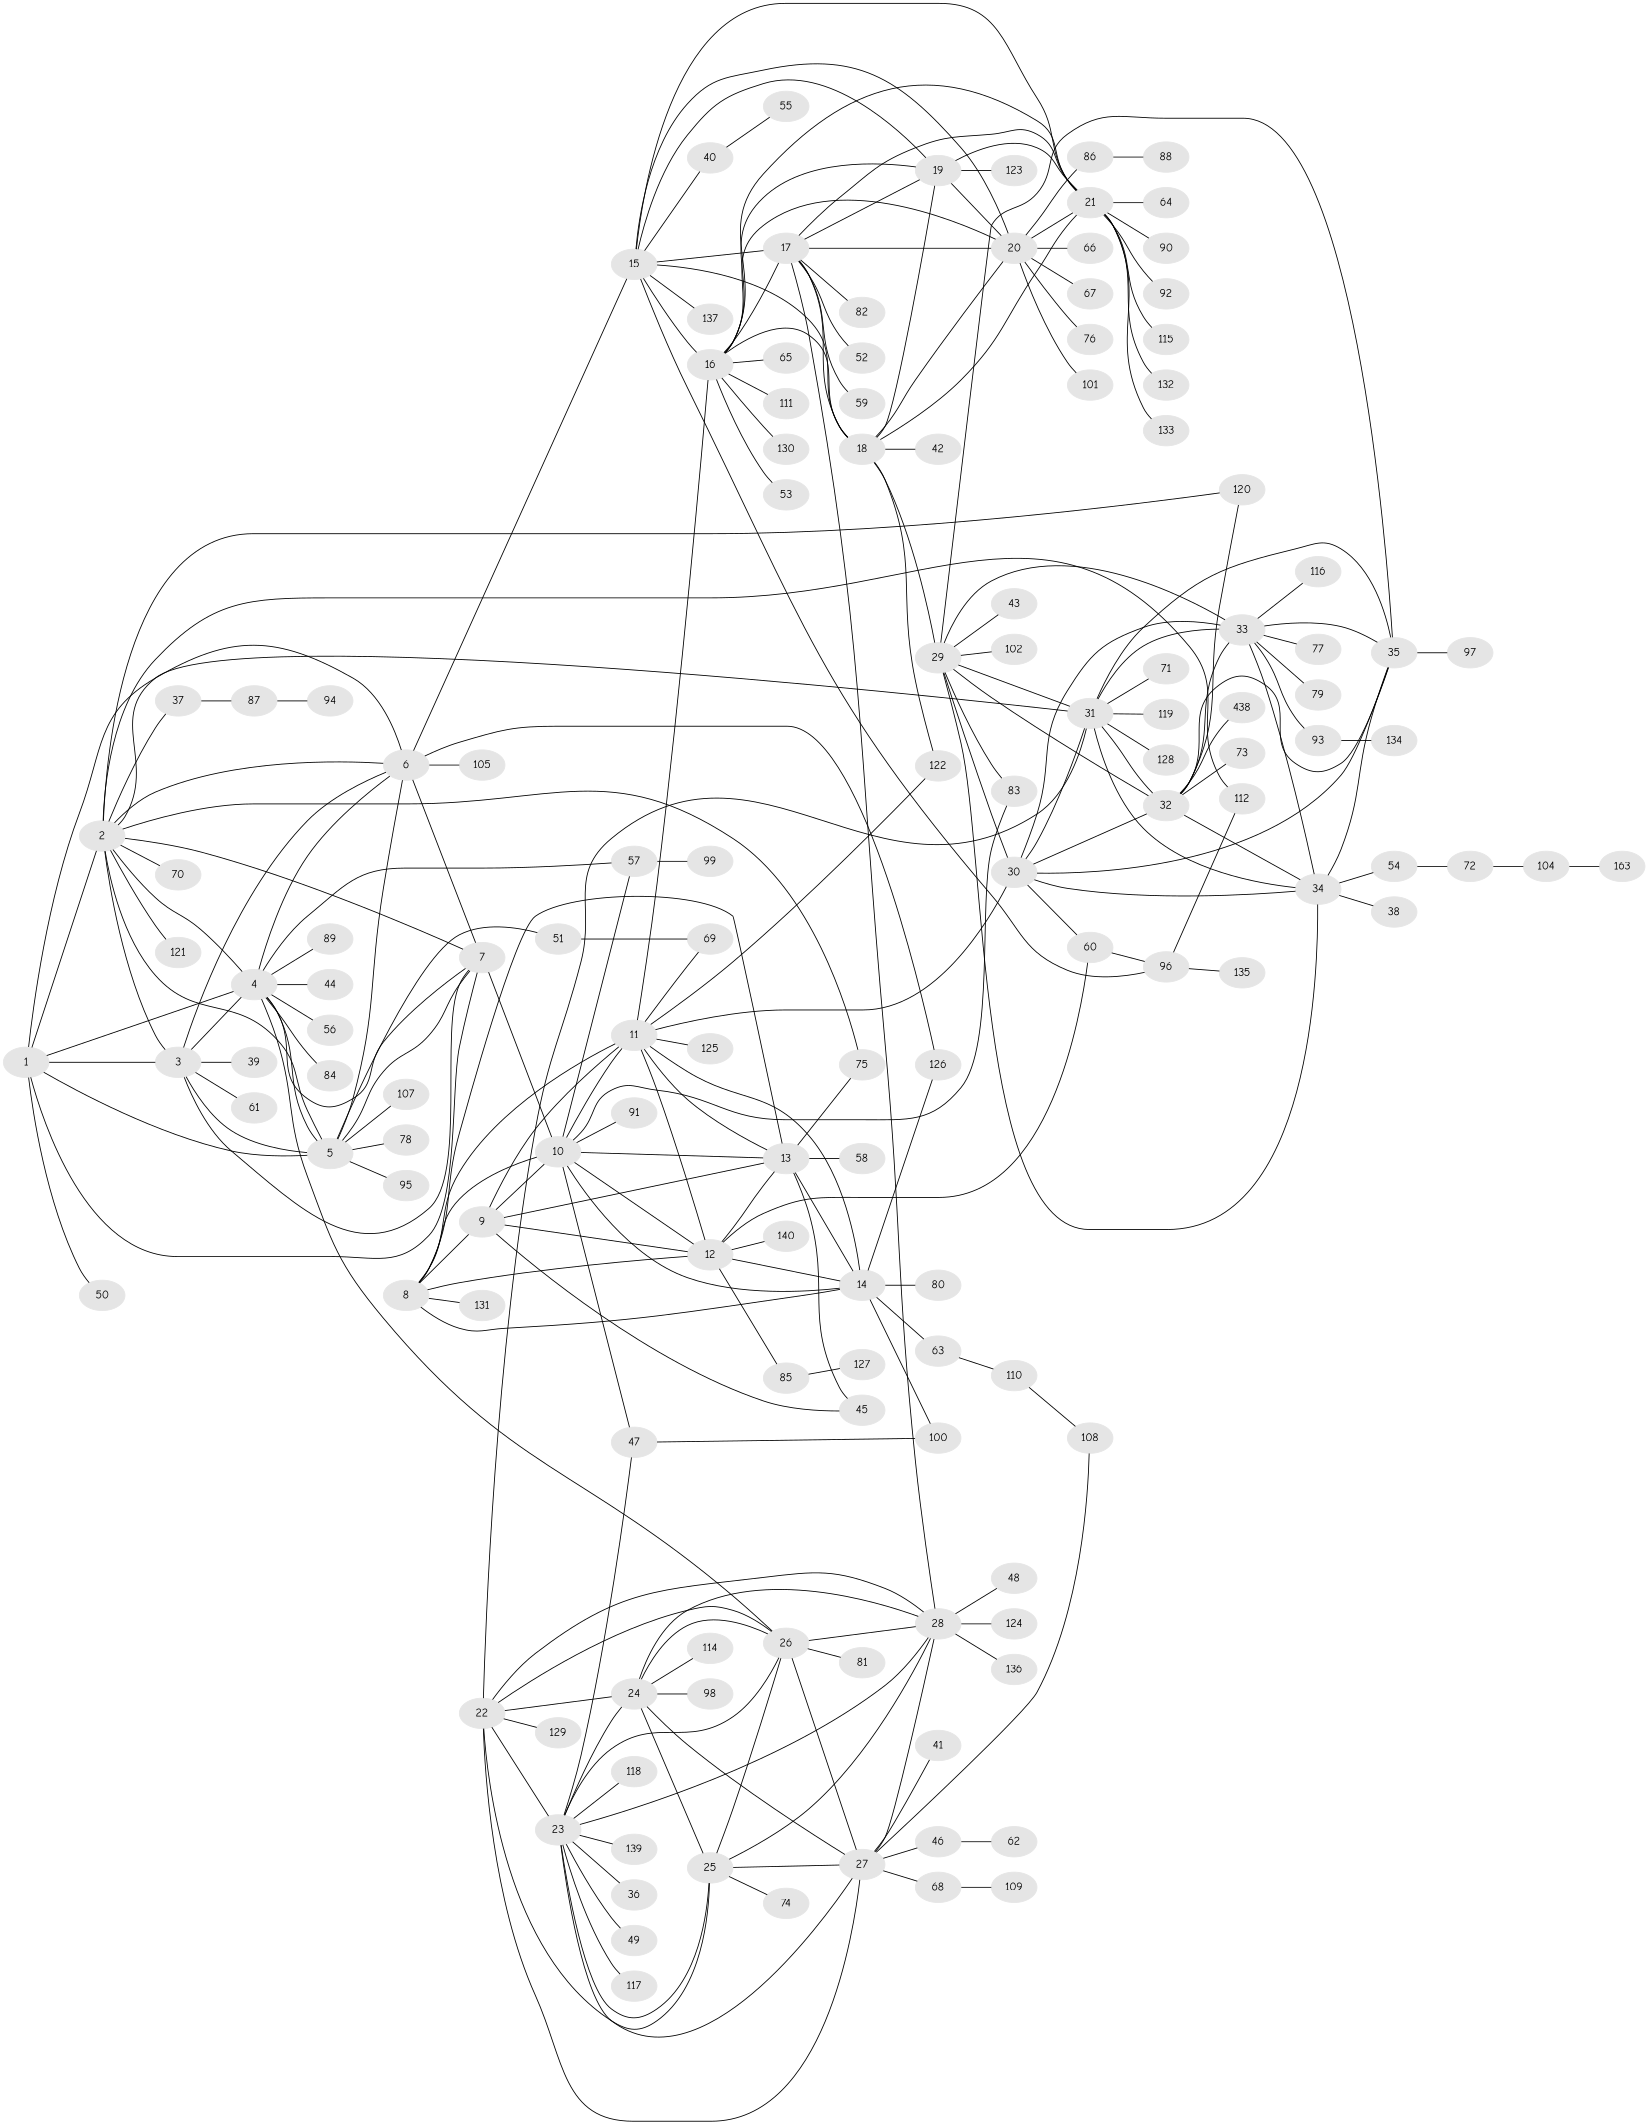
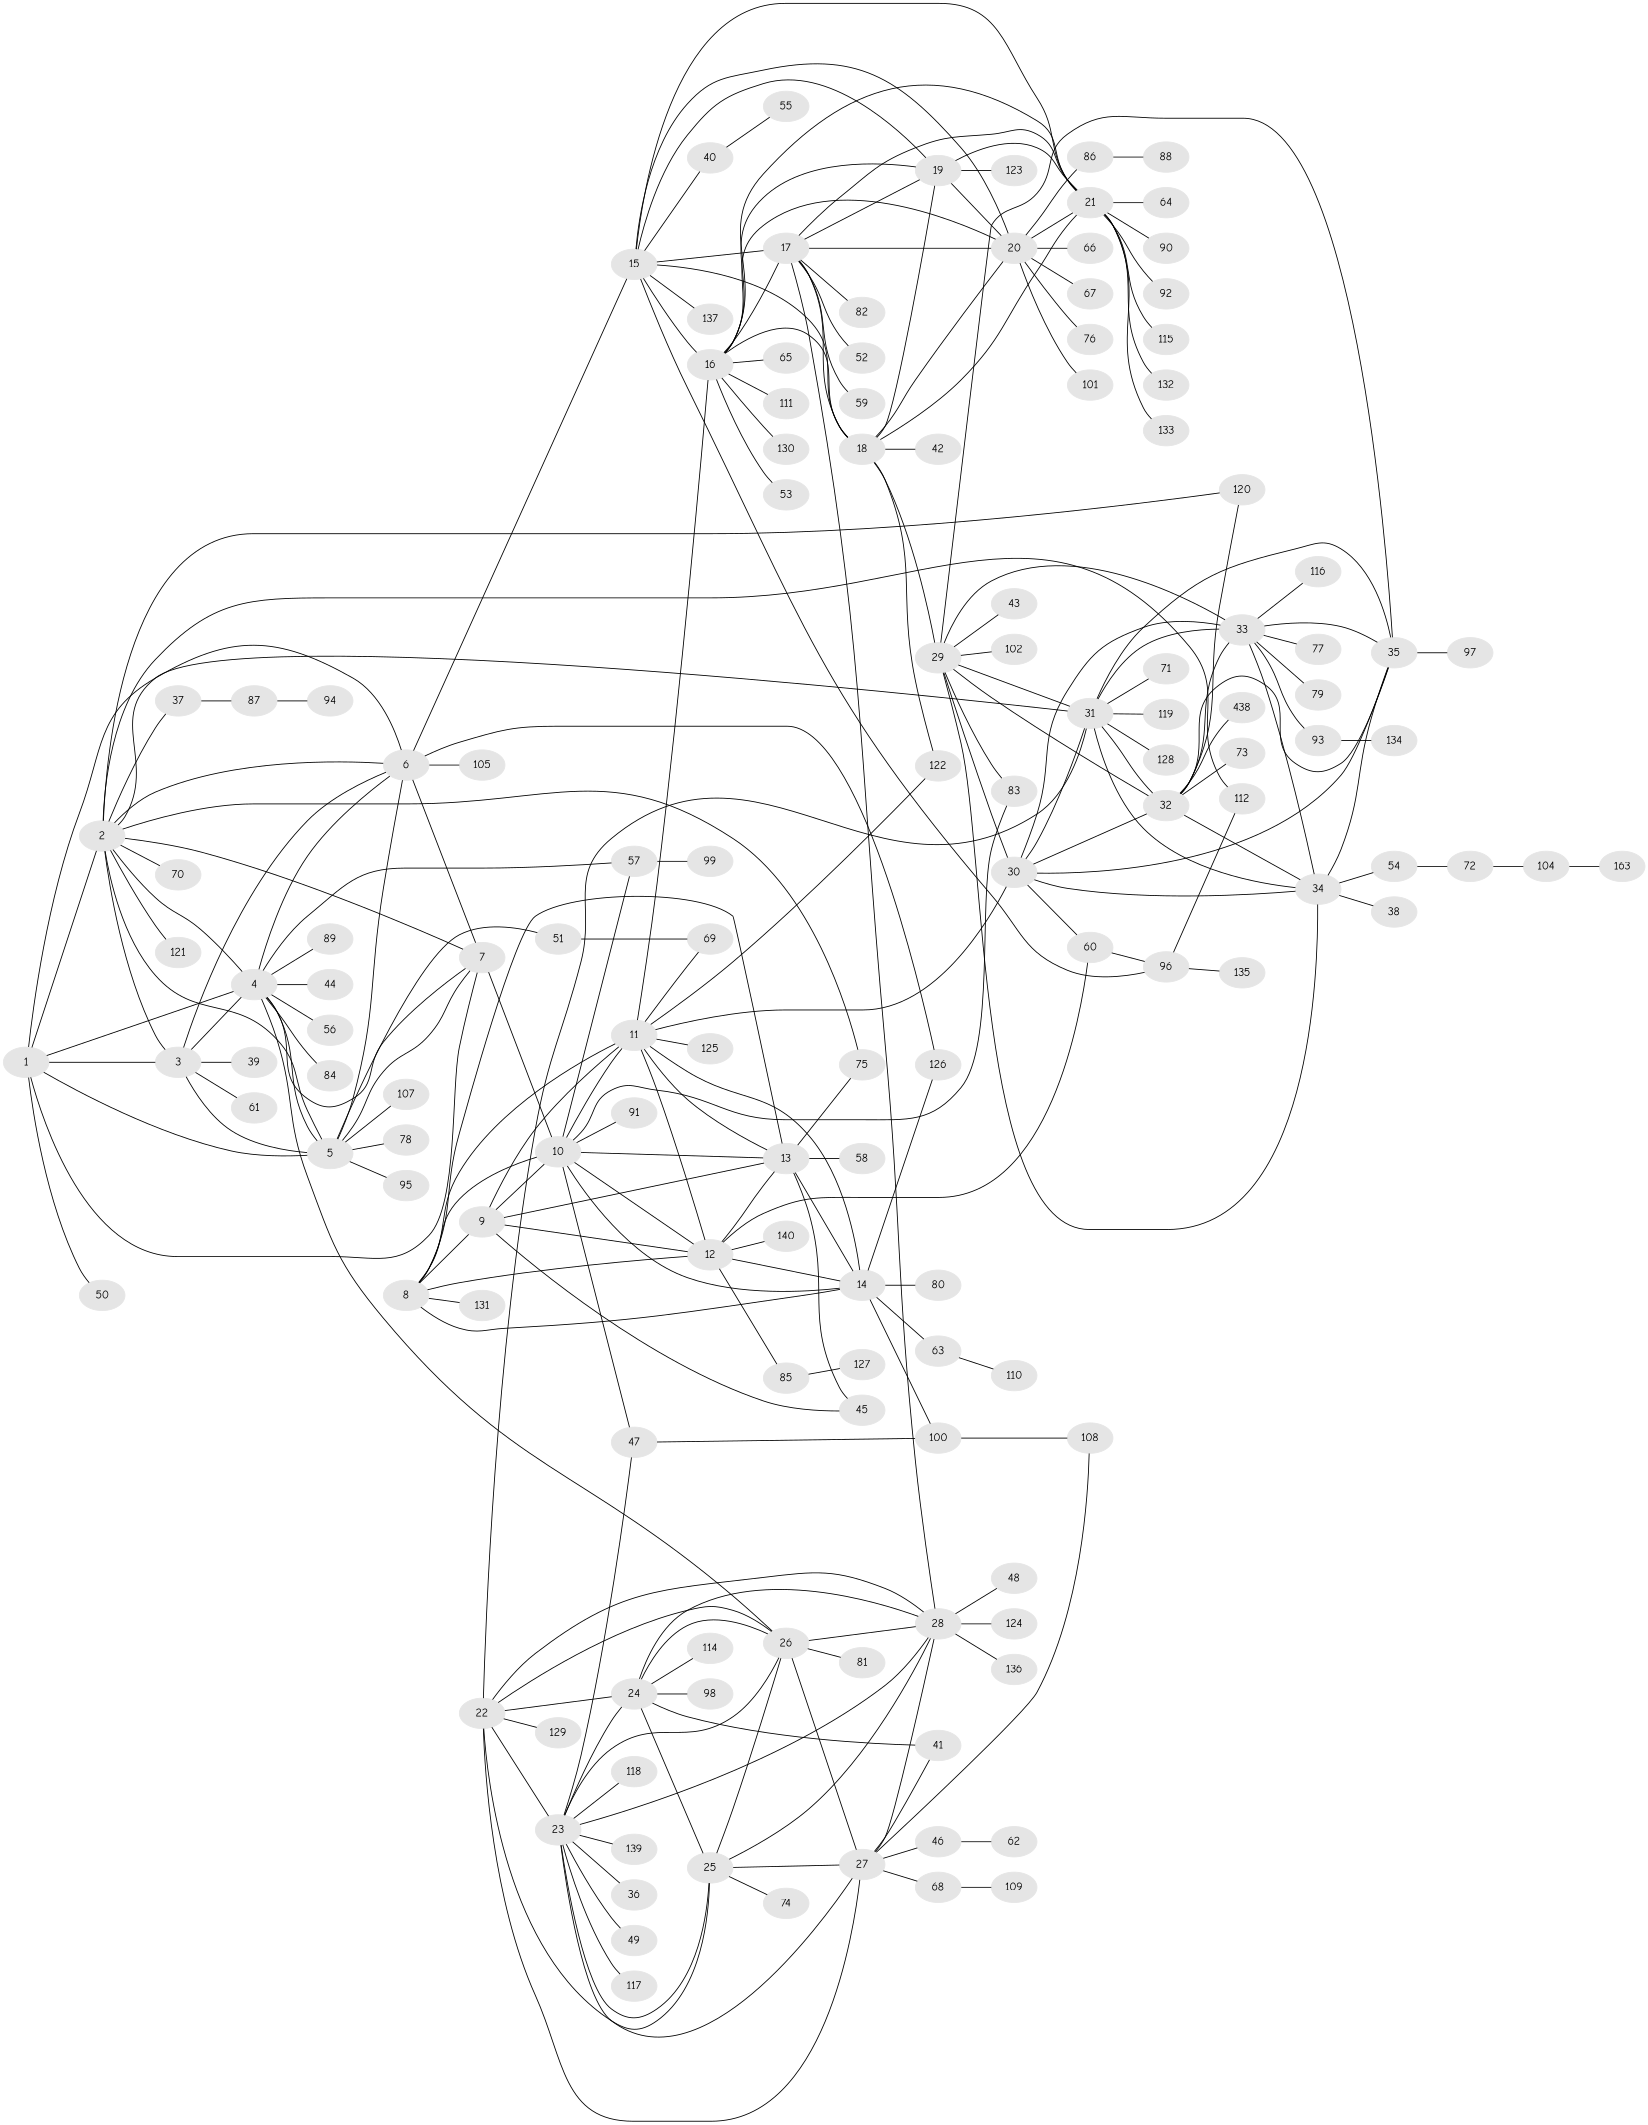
edge "7" -- "3": removed
edge "110" -- "108": now "100" -- "108"
edge "24" -- "27": now "24" -- "41"
